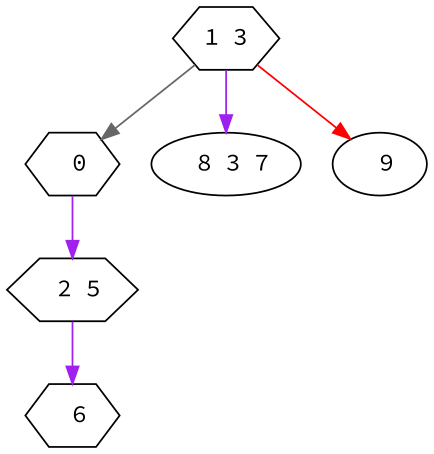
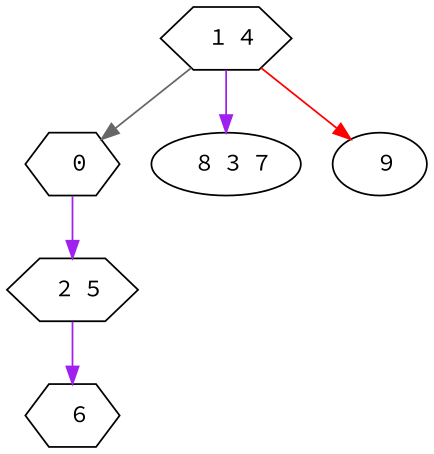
node "1 3": label "1 3" -> "1 4"
